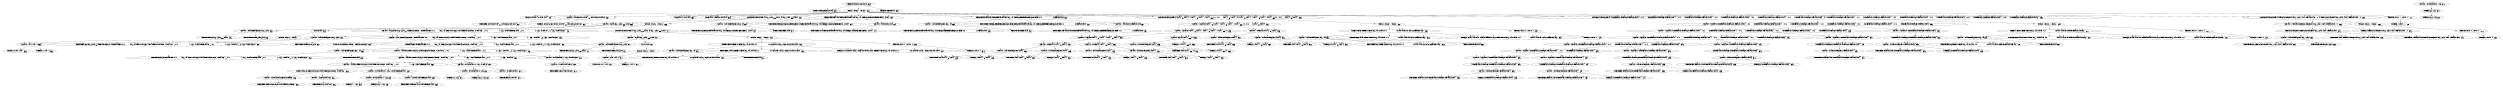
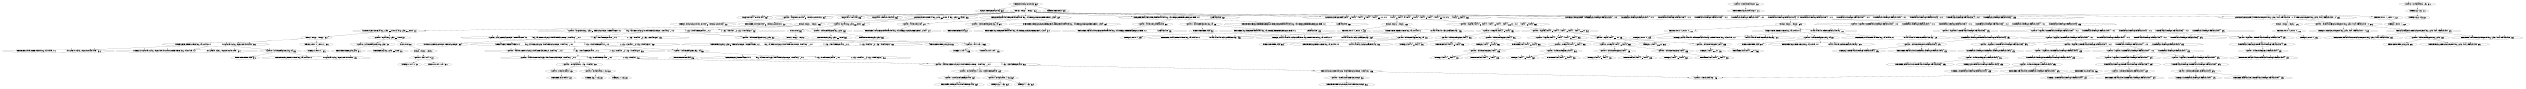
node "(<operator>.multiplication,3 * 256 * sizeof(int32_t))": removed
edge "(<operator>.sizeOf,sizeof(long))" -> "(IDENTIFIER,long,sizeof(long))": reversed
